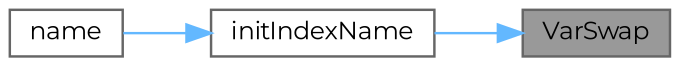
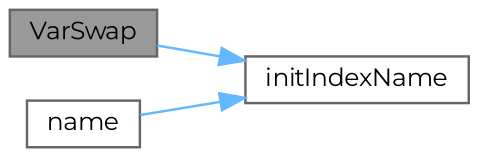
edge "initIndexName" -> "VarSwap": reversed
